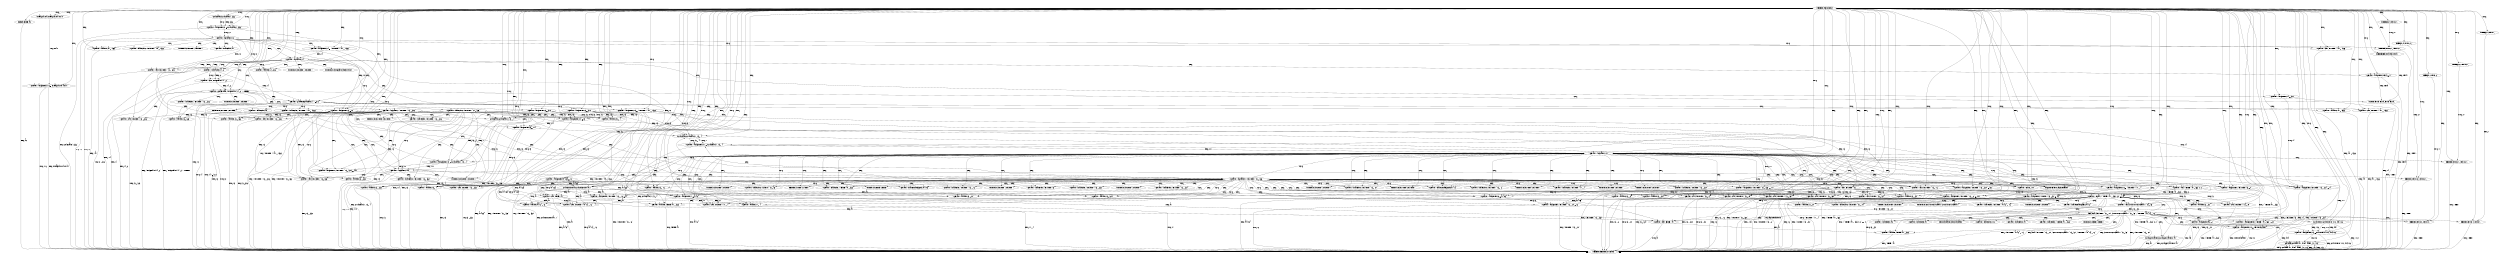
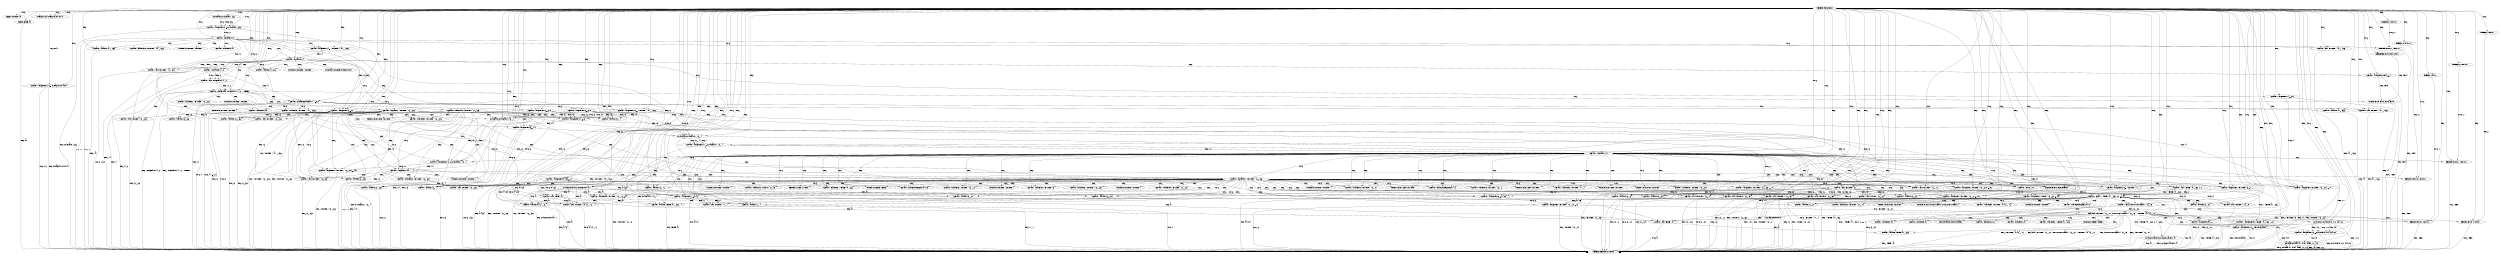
node "(PARAM,_DWORD *a1)": added
node "(IDENTIFIER,result,tftp result;)": label "(IDENTIFIER,result,tftp result;)" -> "(IDENTIFIER,result,return result;)"
node "(LITERAL,0,return 0;)": label "(LITERAL,0,return 0;)" -> "(LITERAL,0,and 0;)"
edge "(<operator>.logicalNot,!v11)" -> "(<operator>.assignment,*(_DWORD *)(v3 + 20) = v6)": removed, label "CDG:"
edge "(<operator>.assignment,a1[185] = v2)" -> "(Curl_conncontrol,Curl_conncontrol(a1, 1))": removed, label "DDG: a1[185]"
edge "(<operator>.assignment,v14 = v5)" -> "(METHOD_RETURN,int __cdecl)": now "(<operator>.assignment,*(_DWORD *)(v3 + 328) = v10)" -> "(METHOD_RETURN,int __cdecl)"
